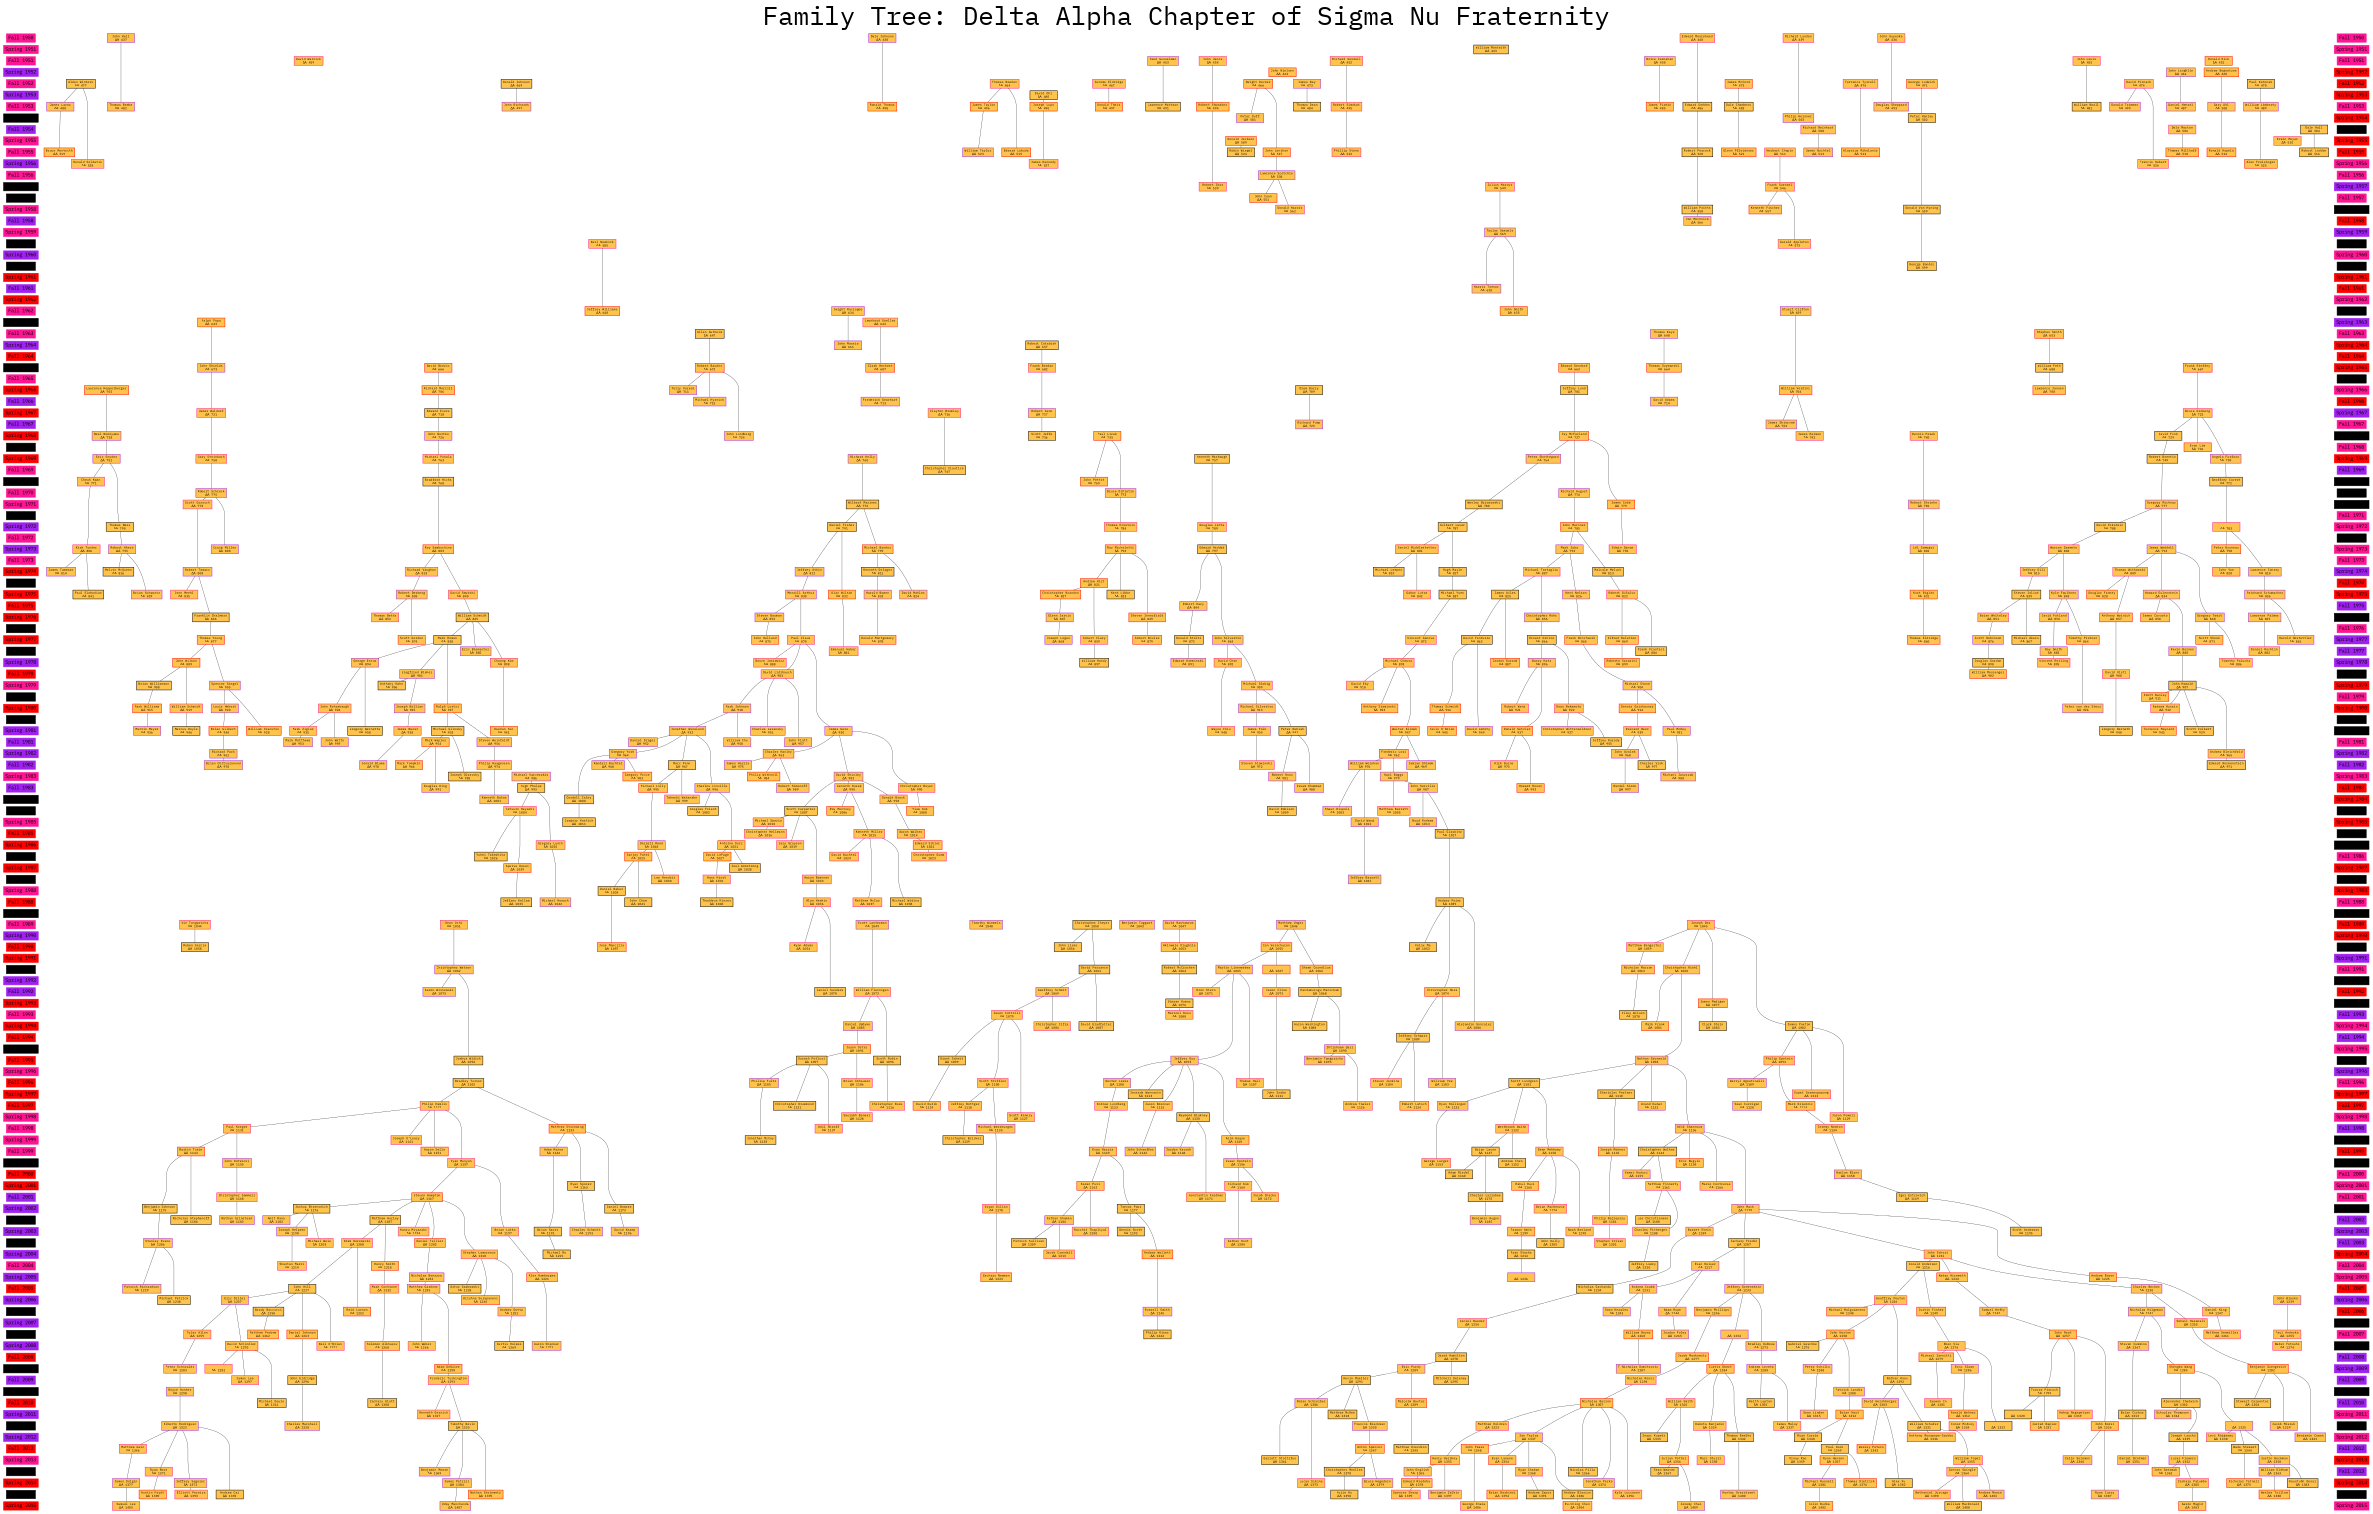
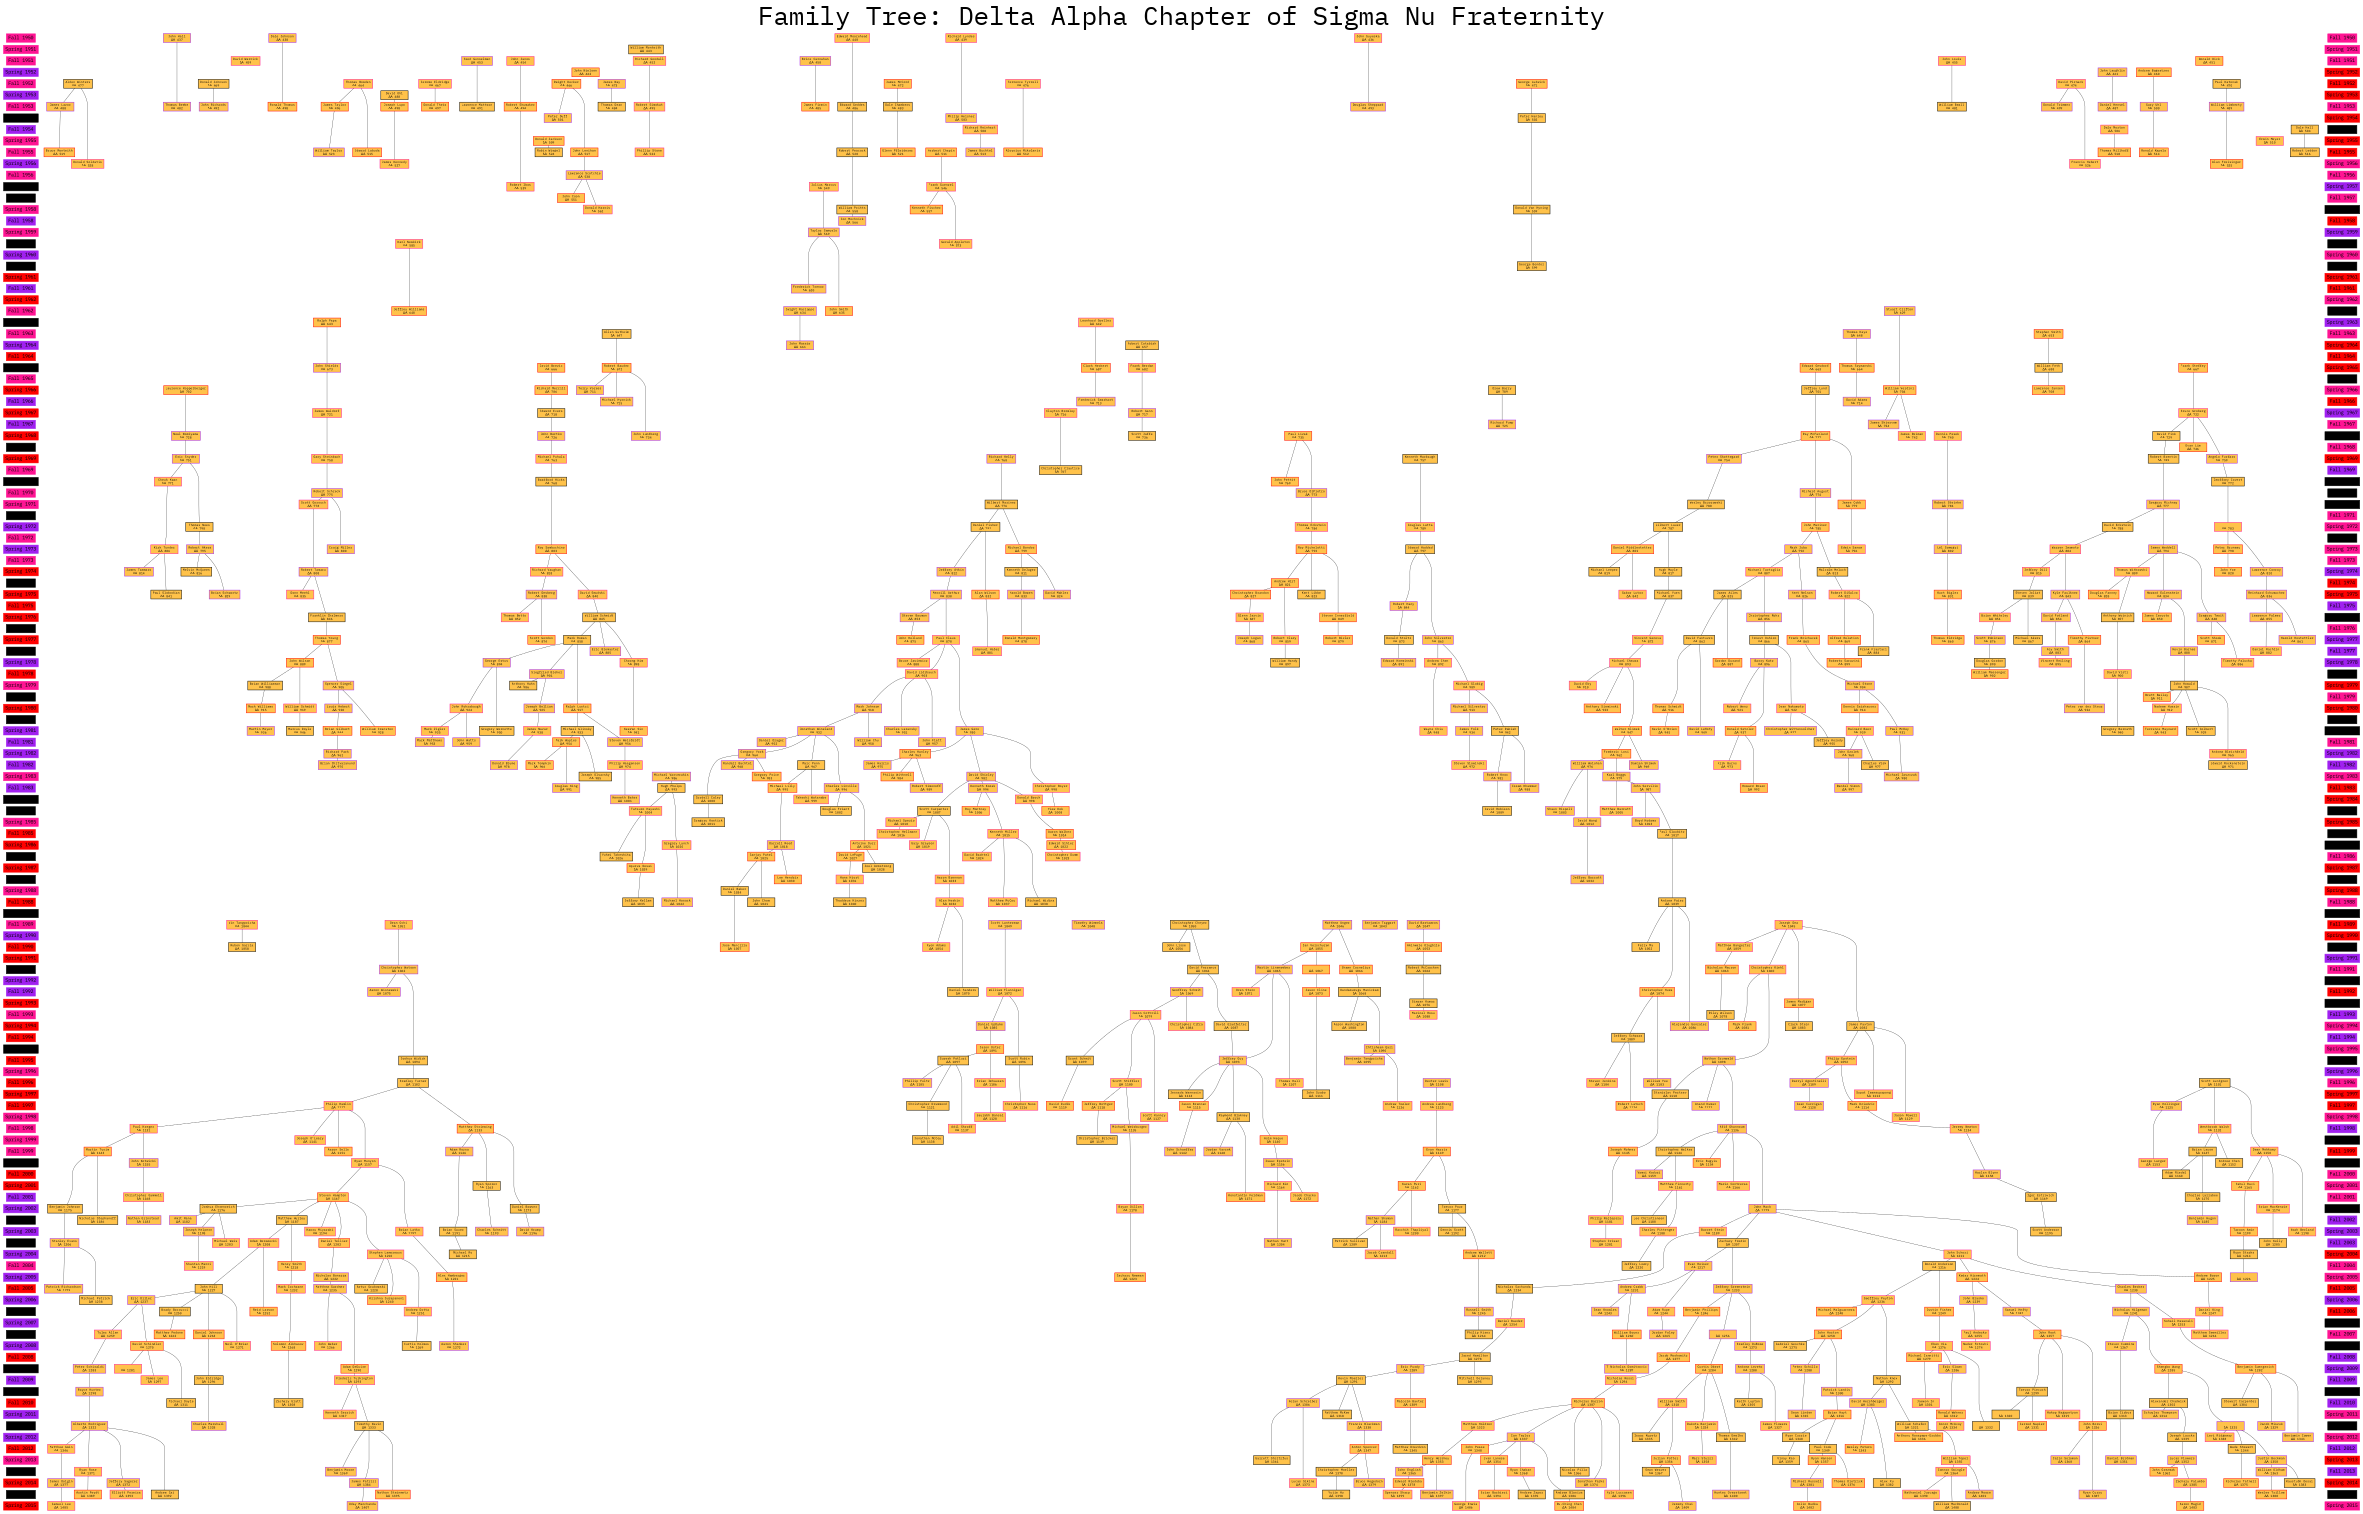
node "Herbert Chapin ΔΑ 511": color deeppink -> red
node "Harris Trenor ΔΑ 620": label "Harris Trenor ΔΑ 620" -> "Frederick Trenor ΔΑ 620"
node "Glenn Jarvis ΔΑ 847": color purple -> deeppink
node "Anthony Woinich ΔΑ 857": color red -> black
node "David Chen ΔΑ 892": label "David Chen ΔΑ 892" -> "Andrew Chen ΔΑ 892"
edge "Jeffrey Guy ΔΑ 1093" -- "Dexter Lewis ΔΑ 1108": now "Jeffrey Guy ΔΑ 1093" -- "David Gladfelter ΔΑ 1087"
edge "Nathan Grunwald ΔΑ 1098" -- "Scott Lundgren ΔΑ 1101": removed
edge "Phillip Fultz ΔΑ 1105" -- "Jonathan McCoy ΔΑ 1138": now "Christopher Drummond ΔΑ 1121" -- "Jonathan McCoy ΔΑ 1138"
edge "Kedar Hiremath ΔΑ 1224" -- "John Blasko ΔΑ 1239": added
node "James Maloy ΔΑ 1327": label "James Maloy ΔΑ 1327" -> "James Flowers ΔΑ 1327"
